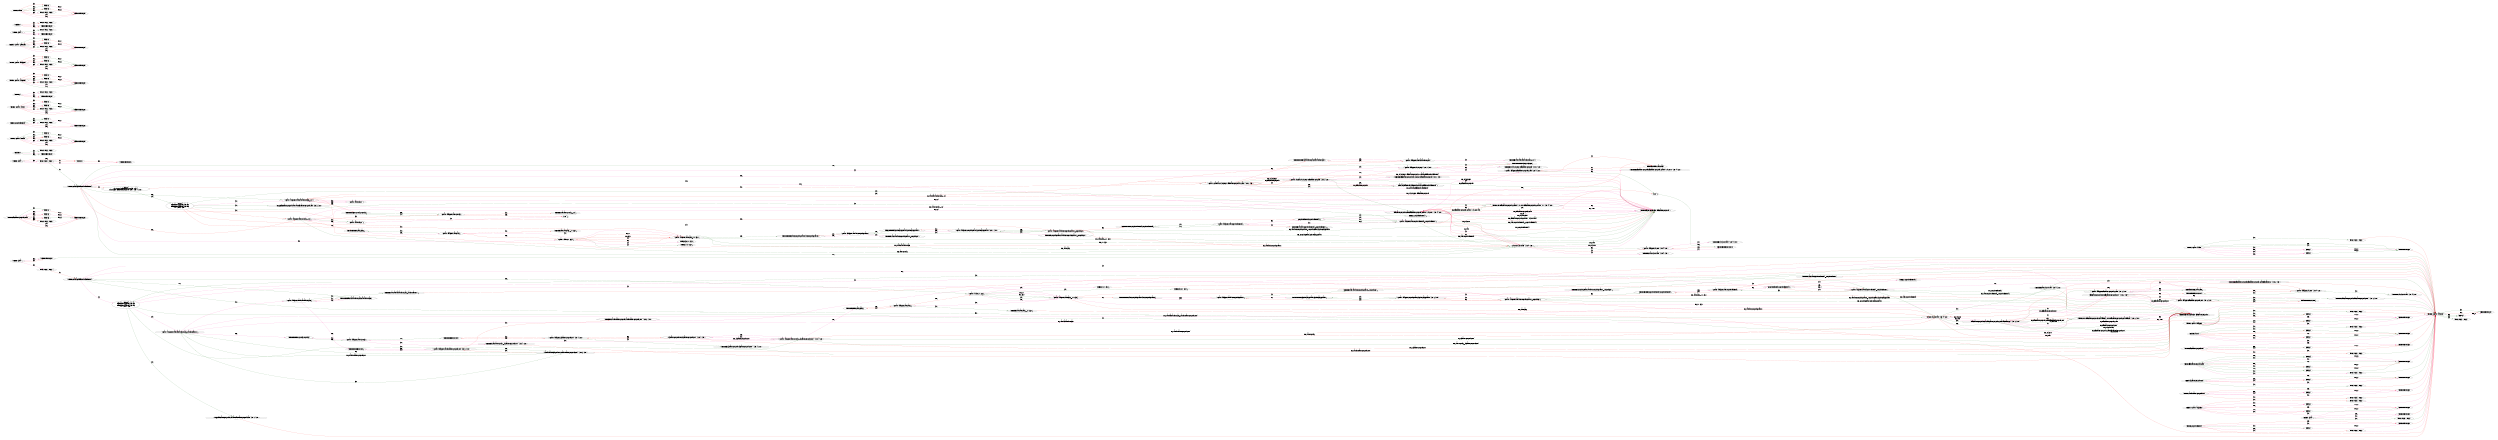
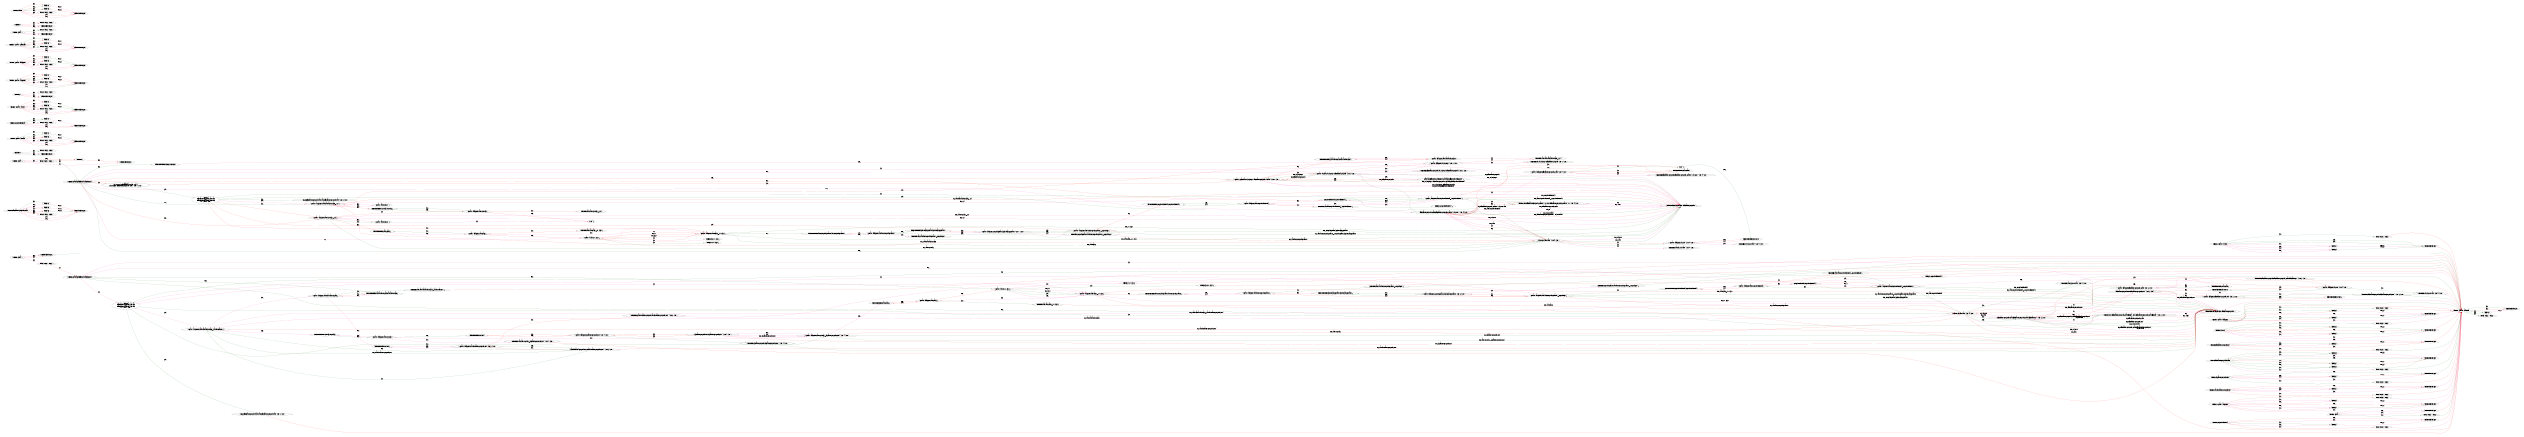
edge "<(<operator>.fieldAccess,std::unique_ptr)<SUB>2</SUB>>" -> "(FIELD_IDENTIFIER,unique_ptr,unique_ptr)": now "<(<operator>.fieldAccess,std::unique_ptr)<SUB>2</SUB>>" -> "(IDENTIFIER,state,state.local_transform_space = &t0())"
